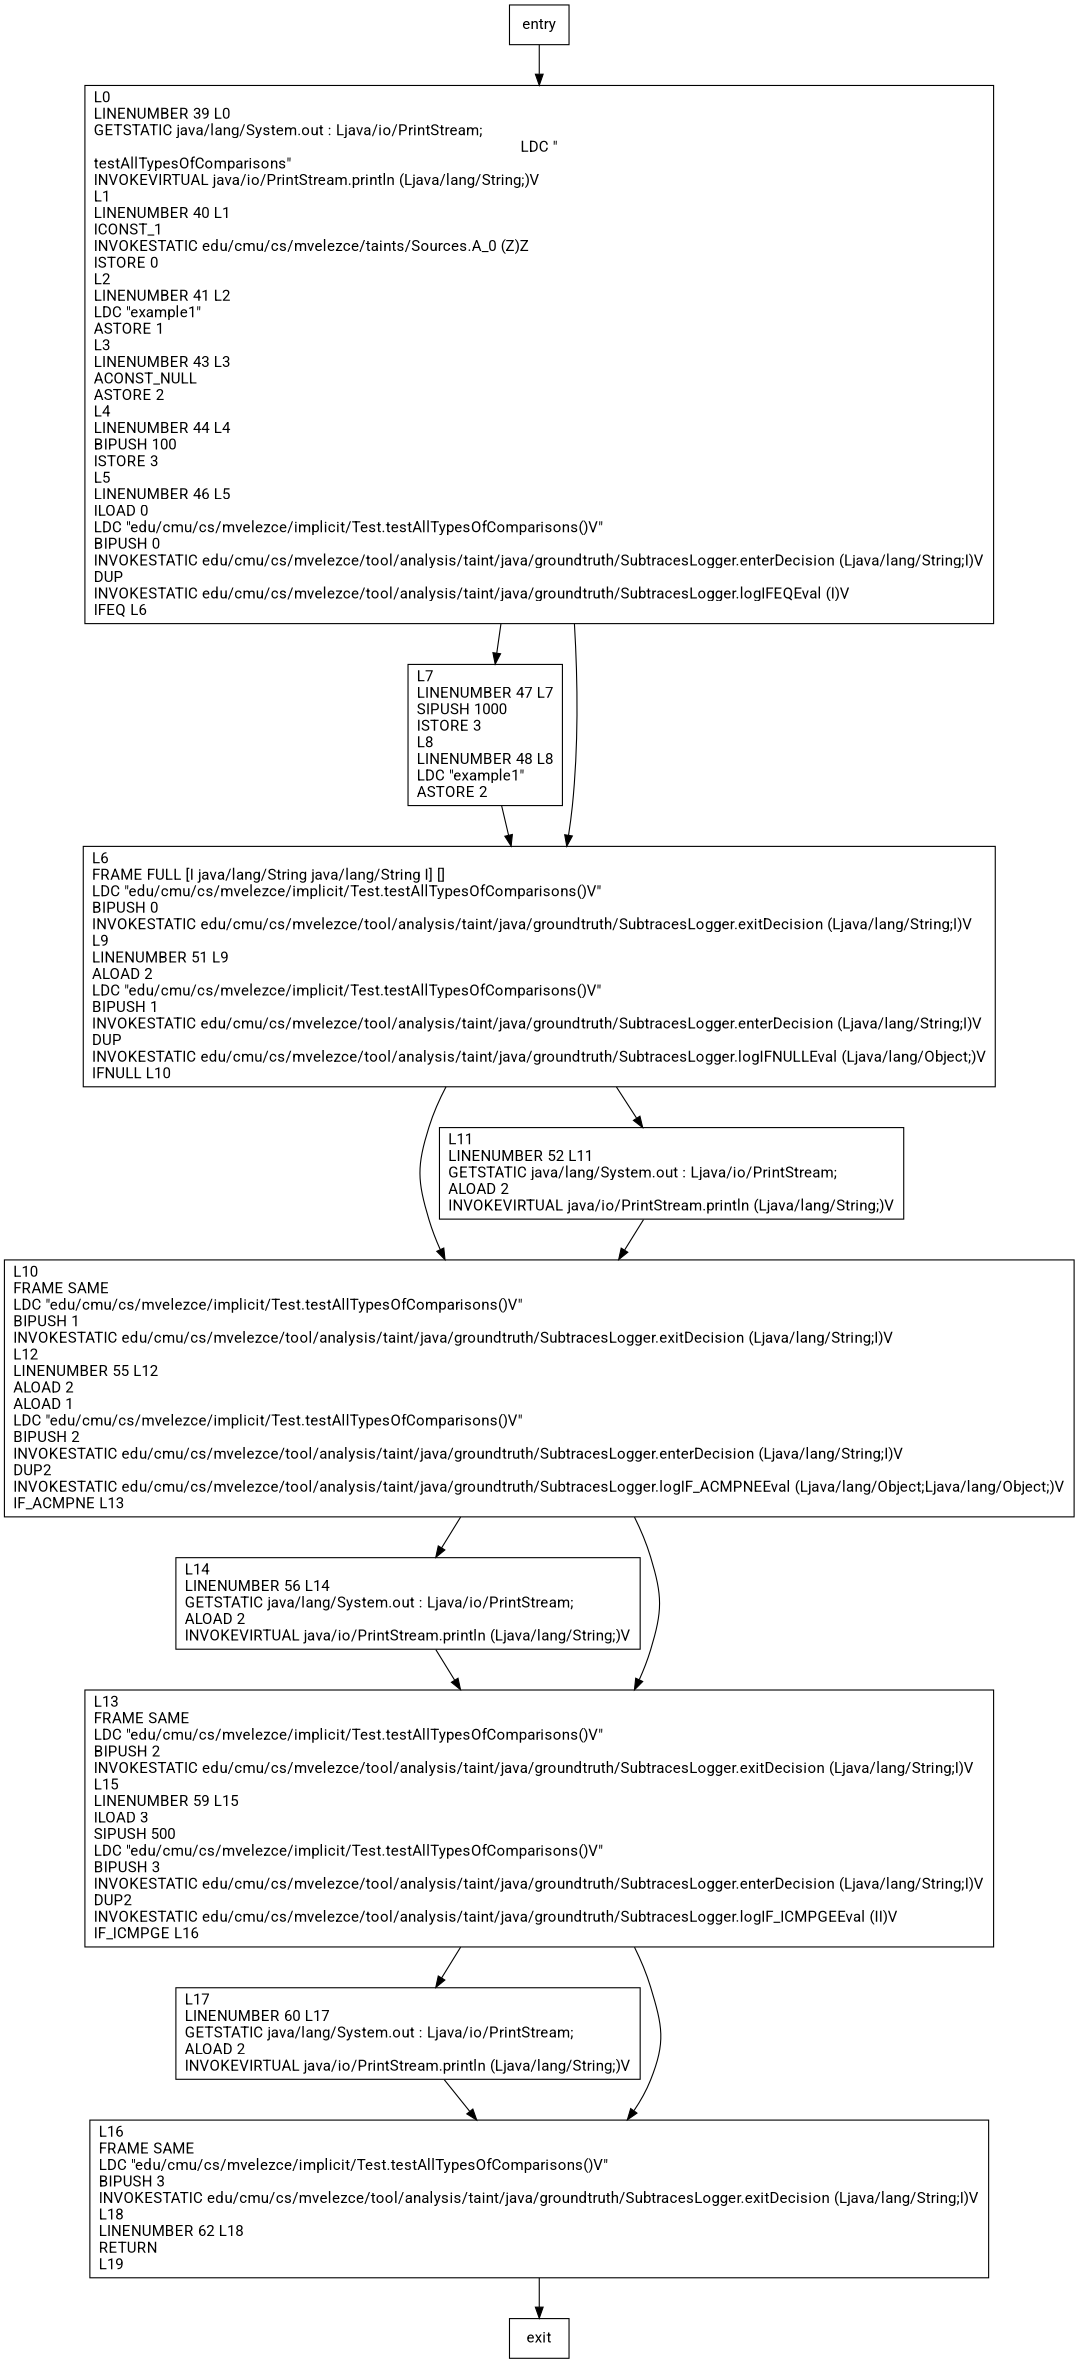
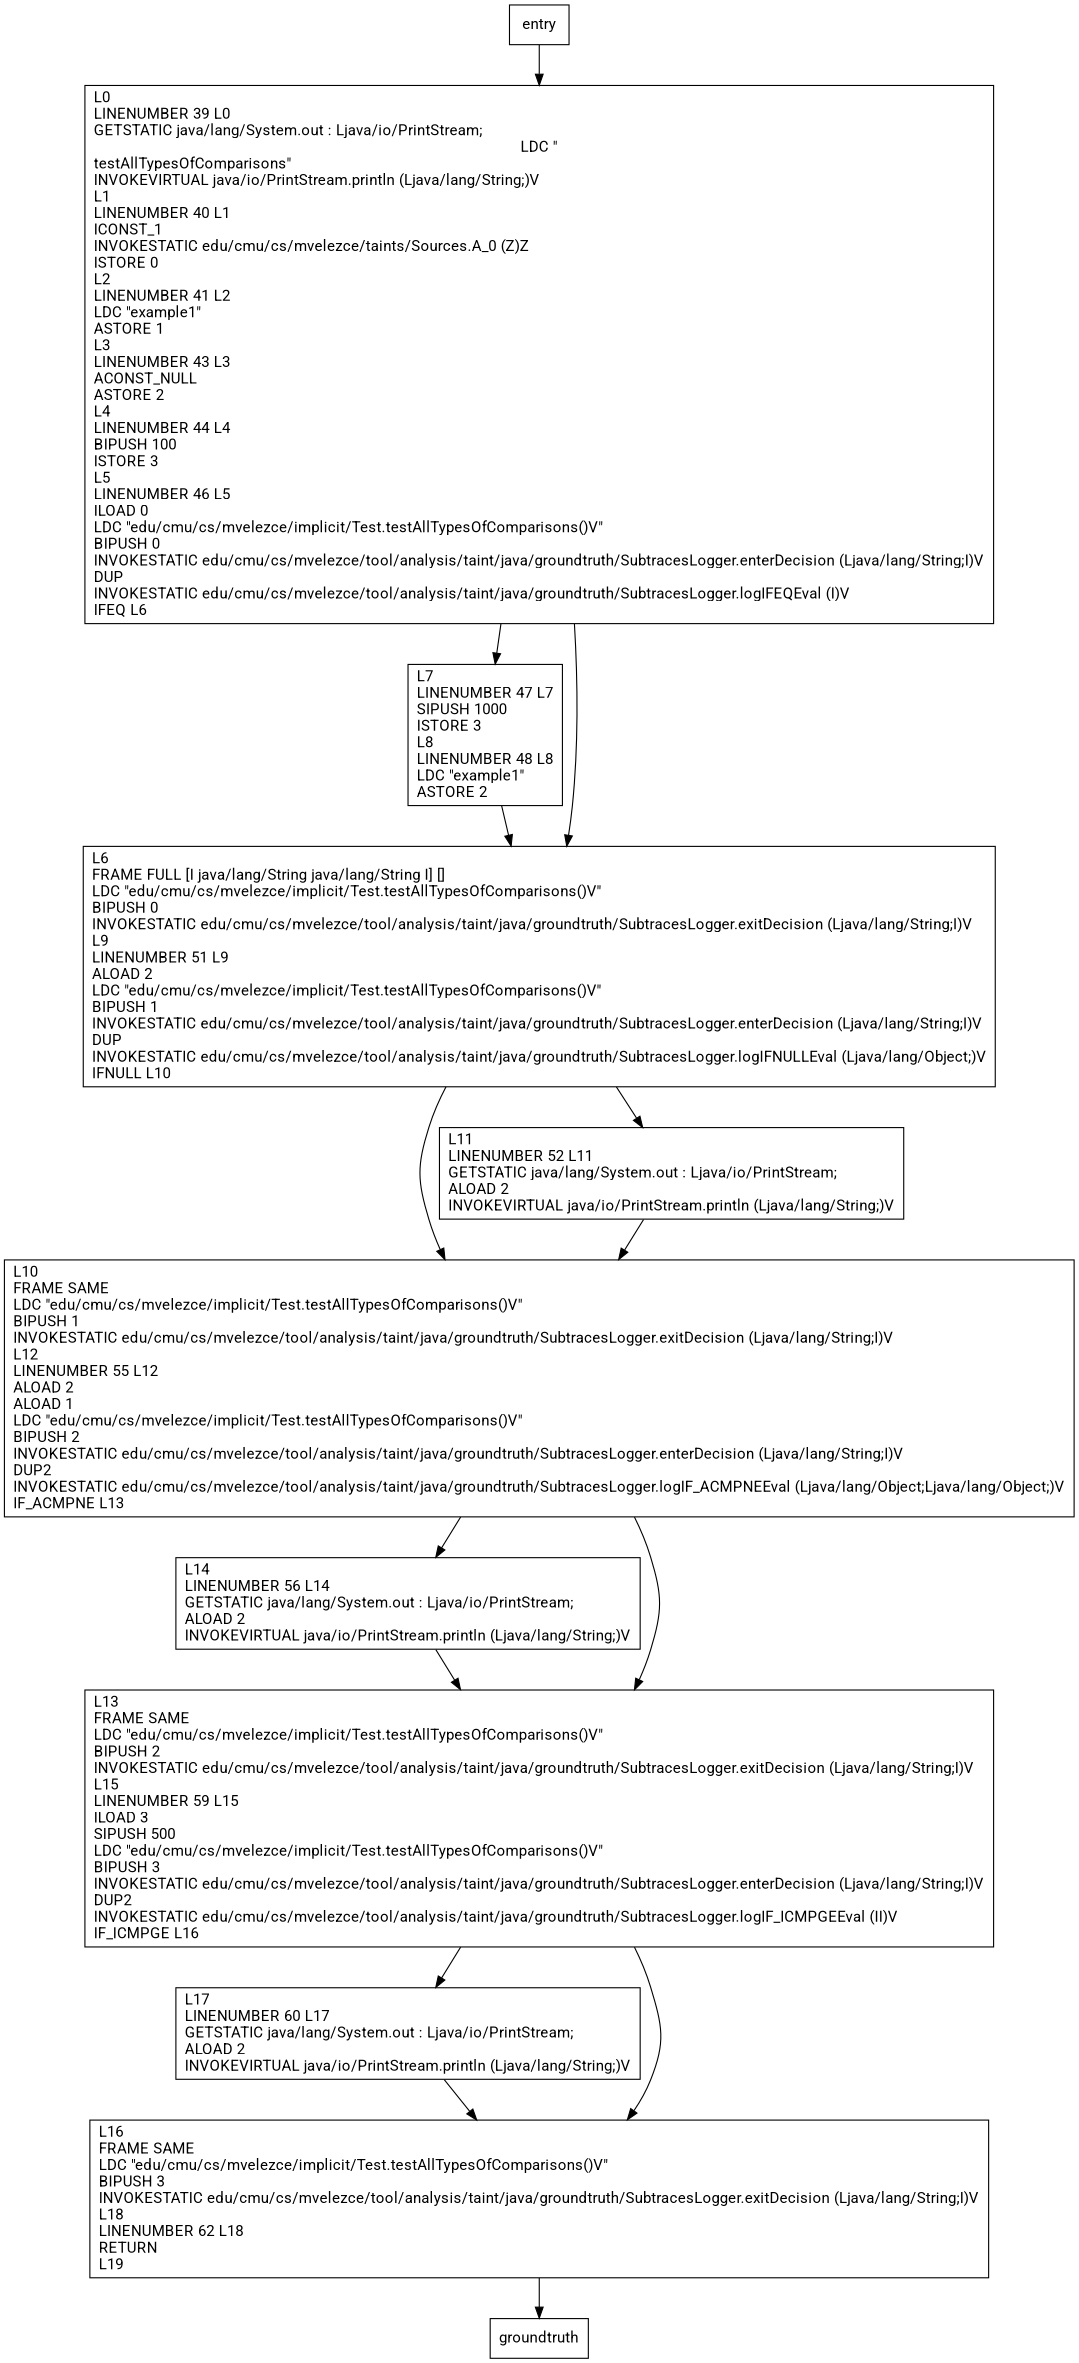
node "exit": label "exit" -> "groundtruth"
